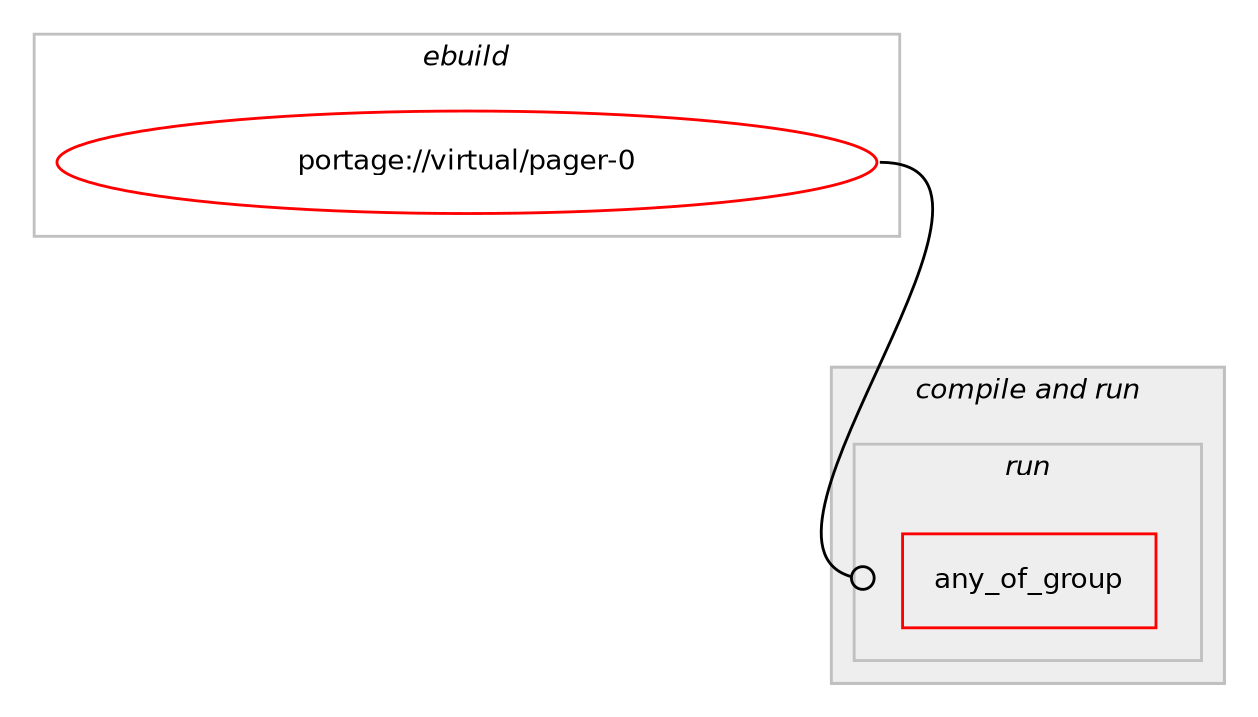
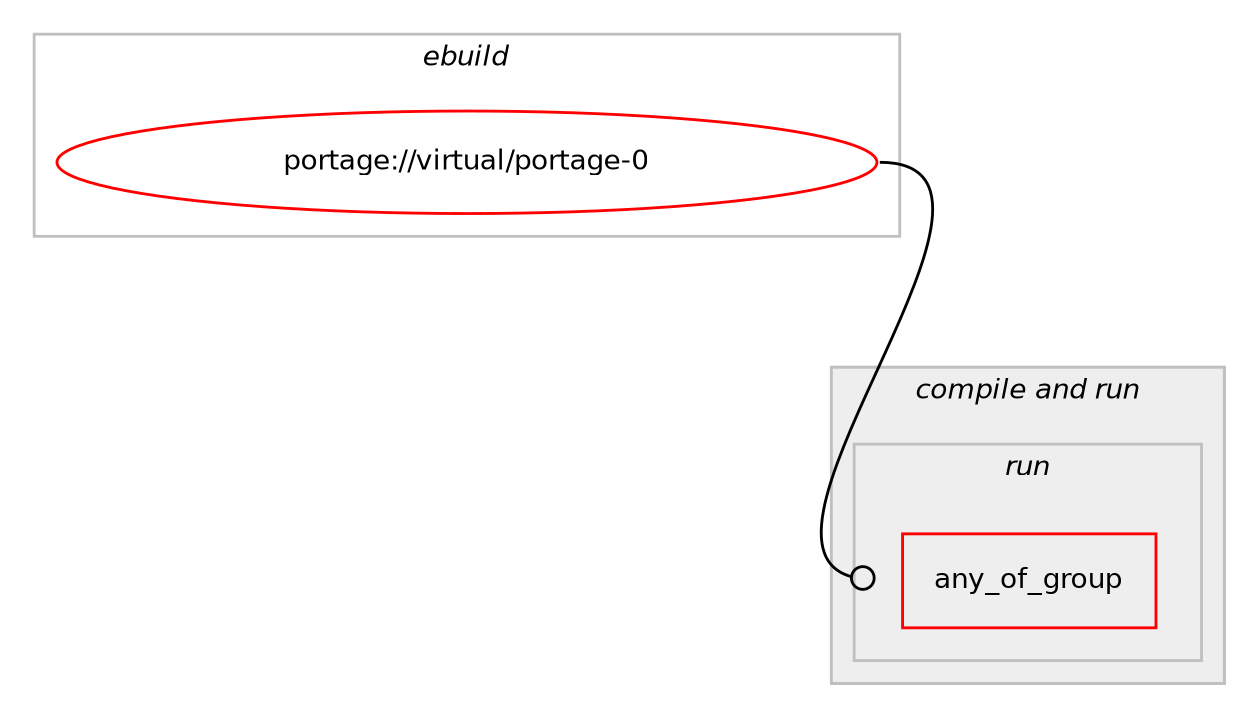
node "portage://virtual/pager-0": label "portage://virtual/pager-0" -> "portage://virtual/portage-0"
